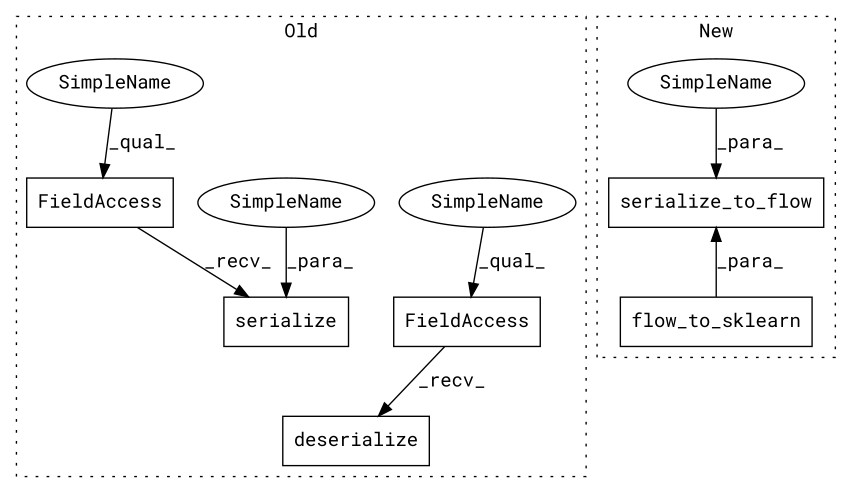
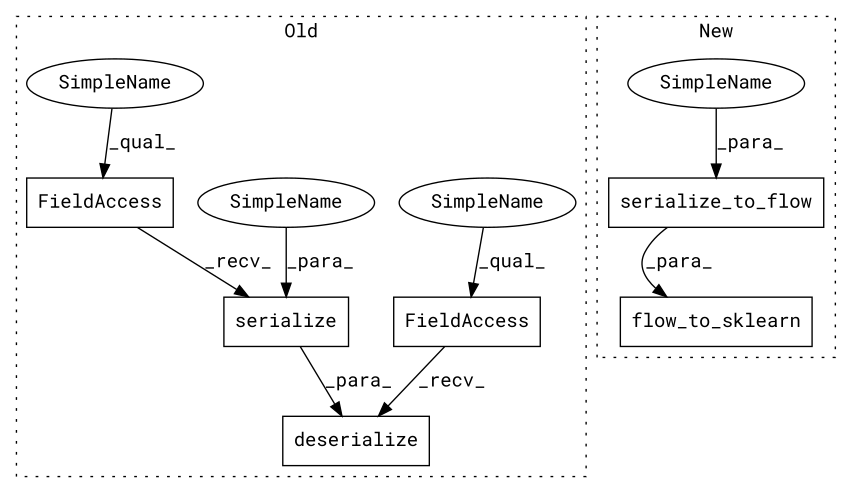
edge "flow_to_sklearn" -> "serialize_to_flow": reversed
edge "serialize" -> "deserialize": added, label "_para_"
